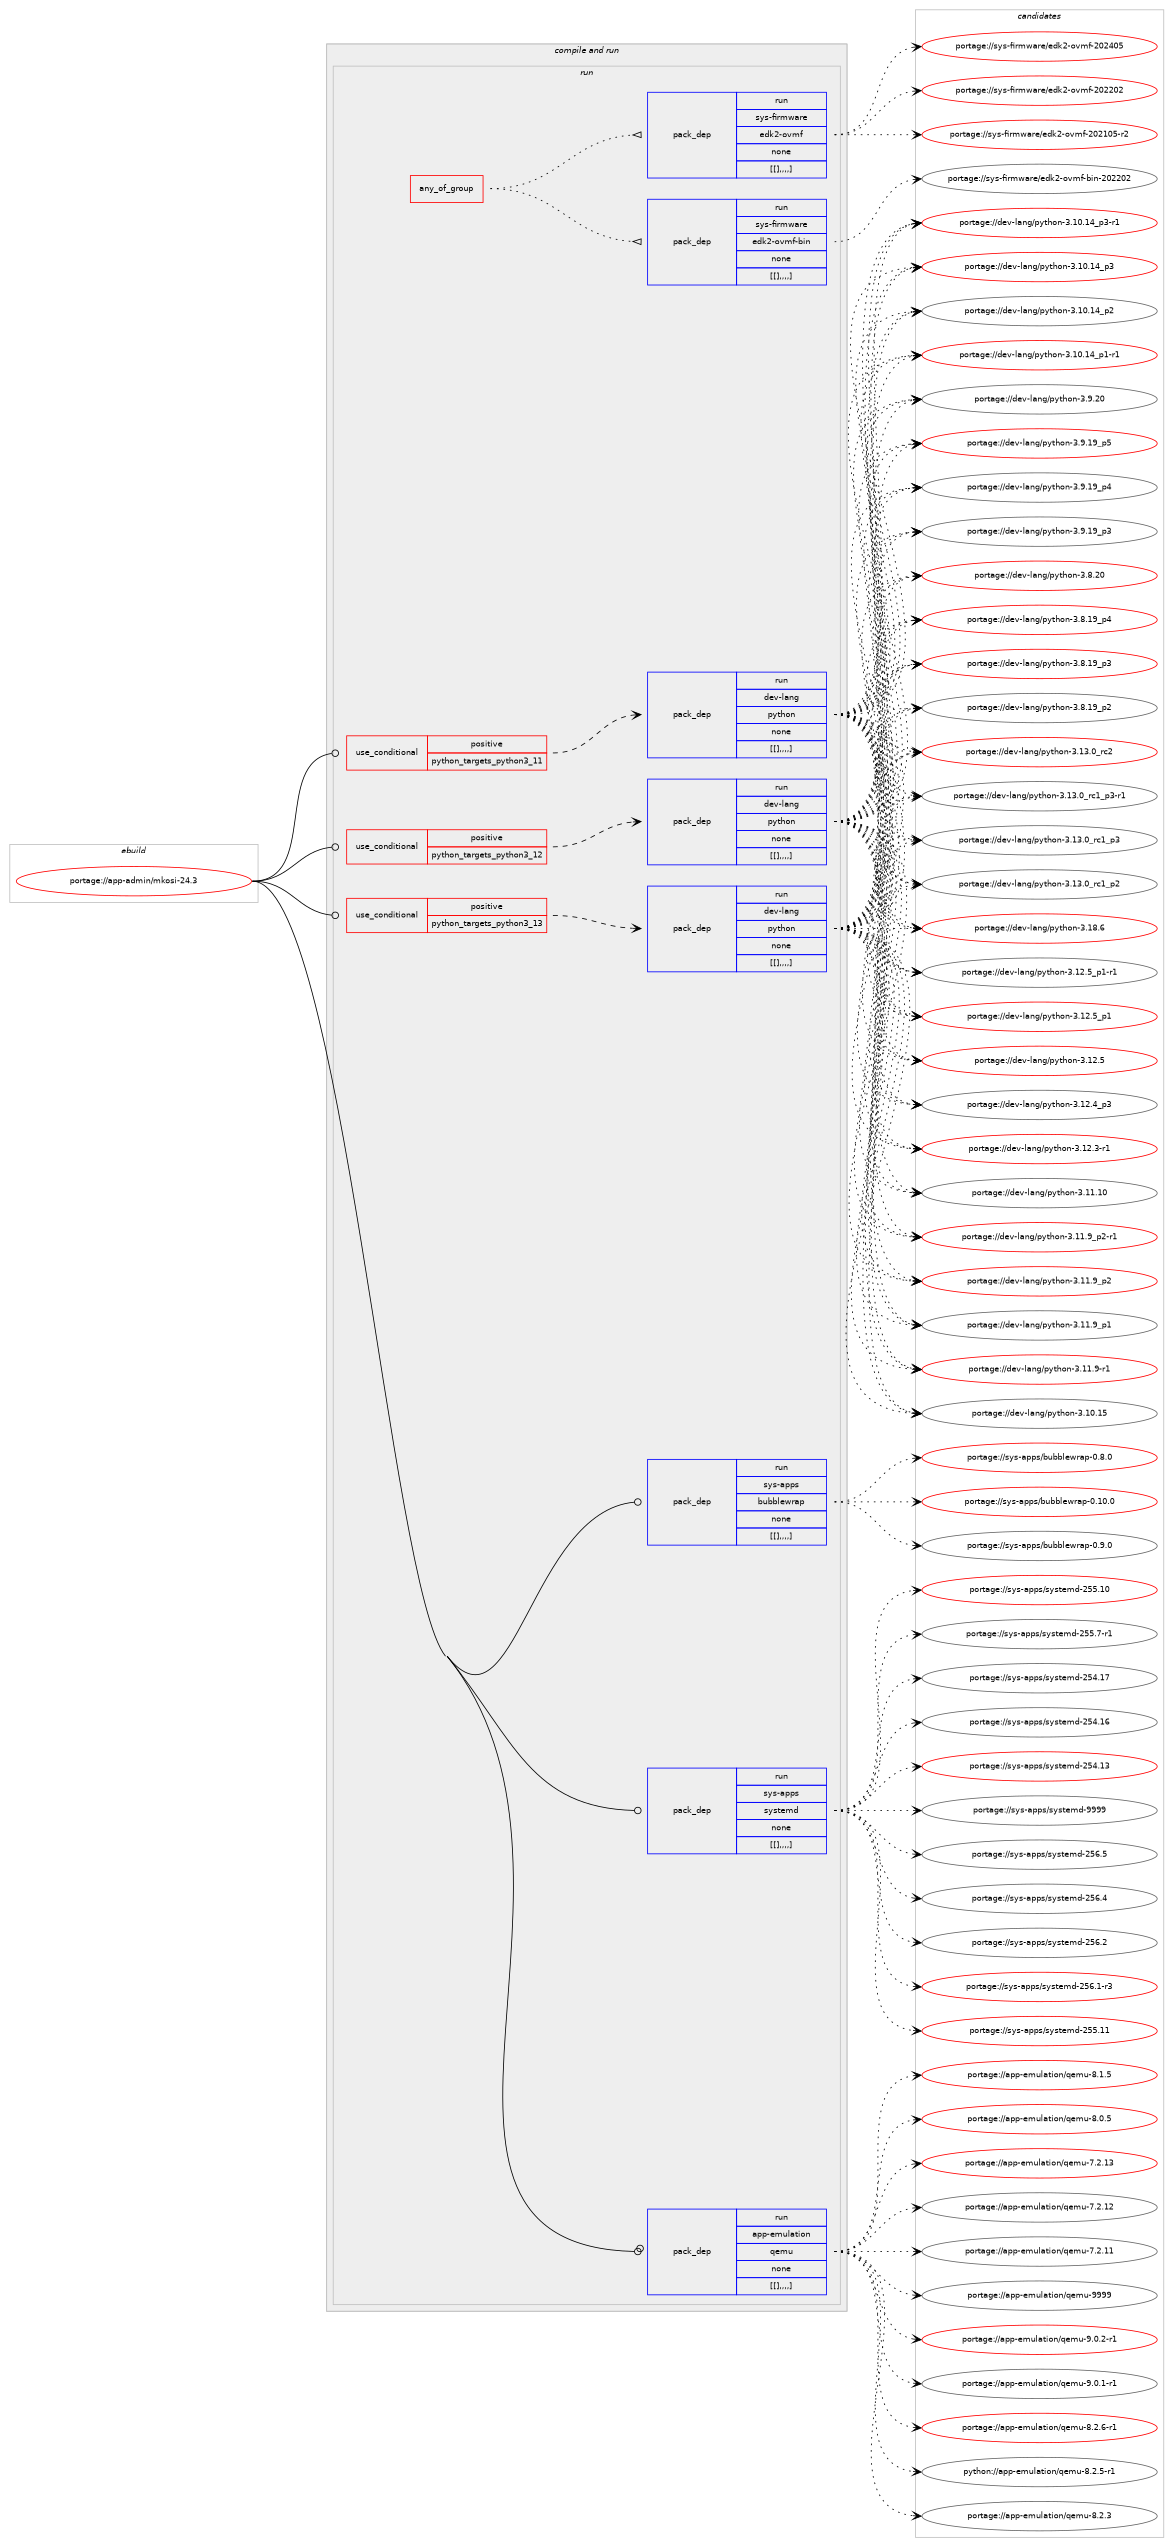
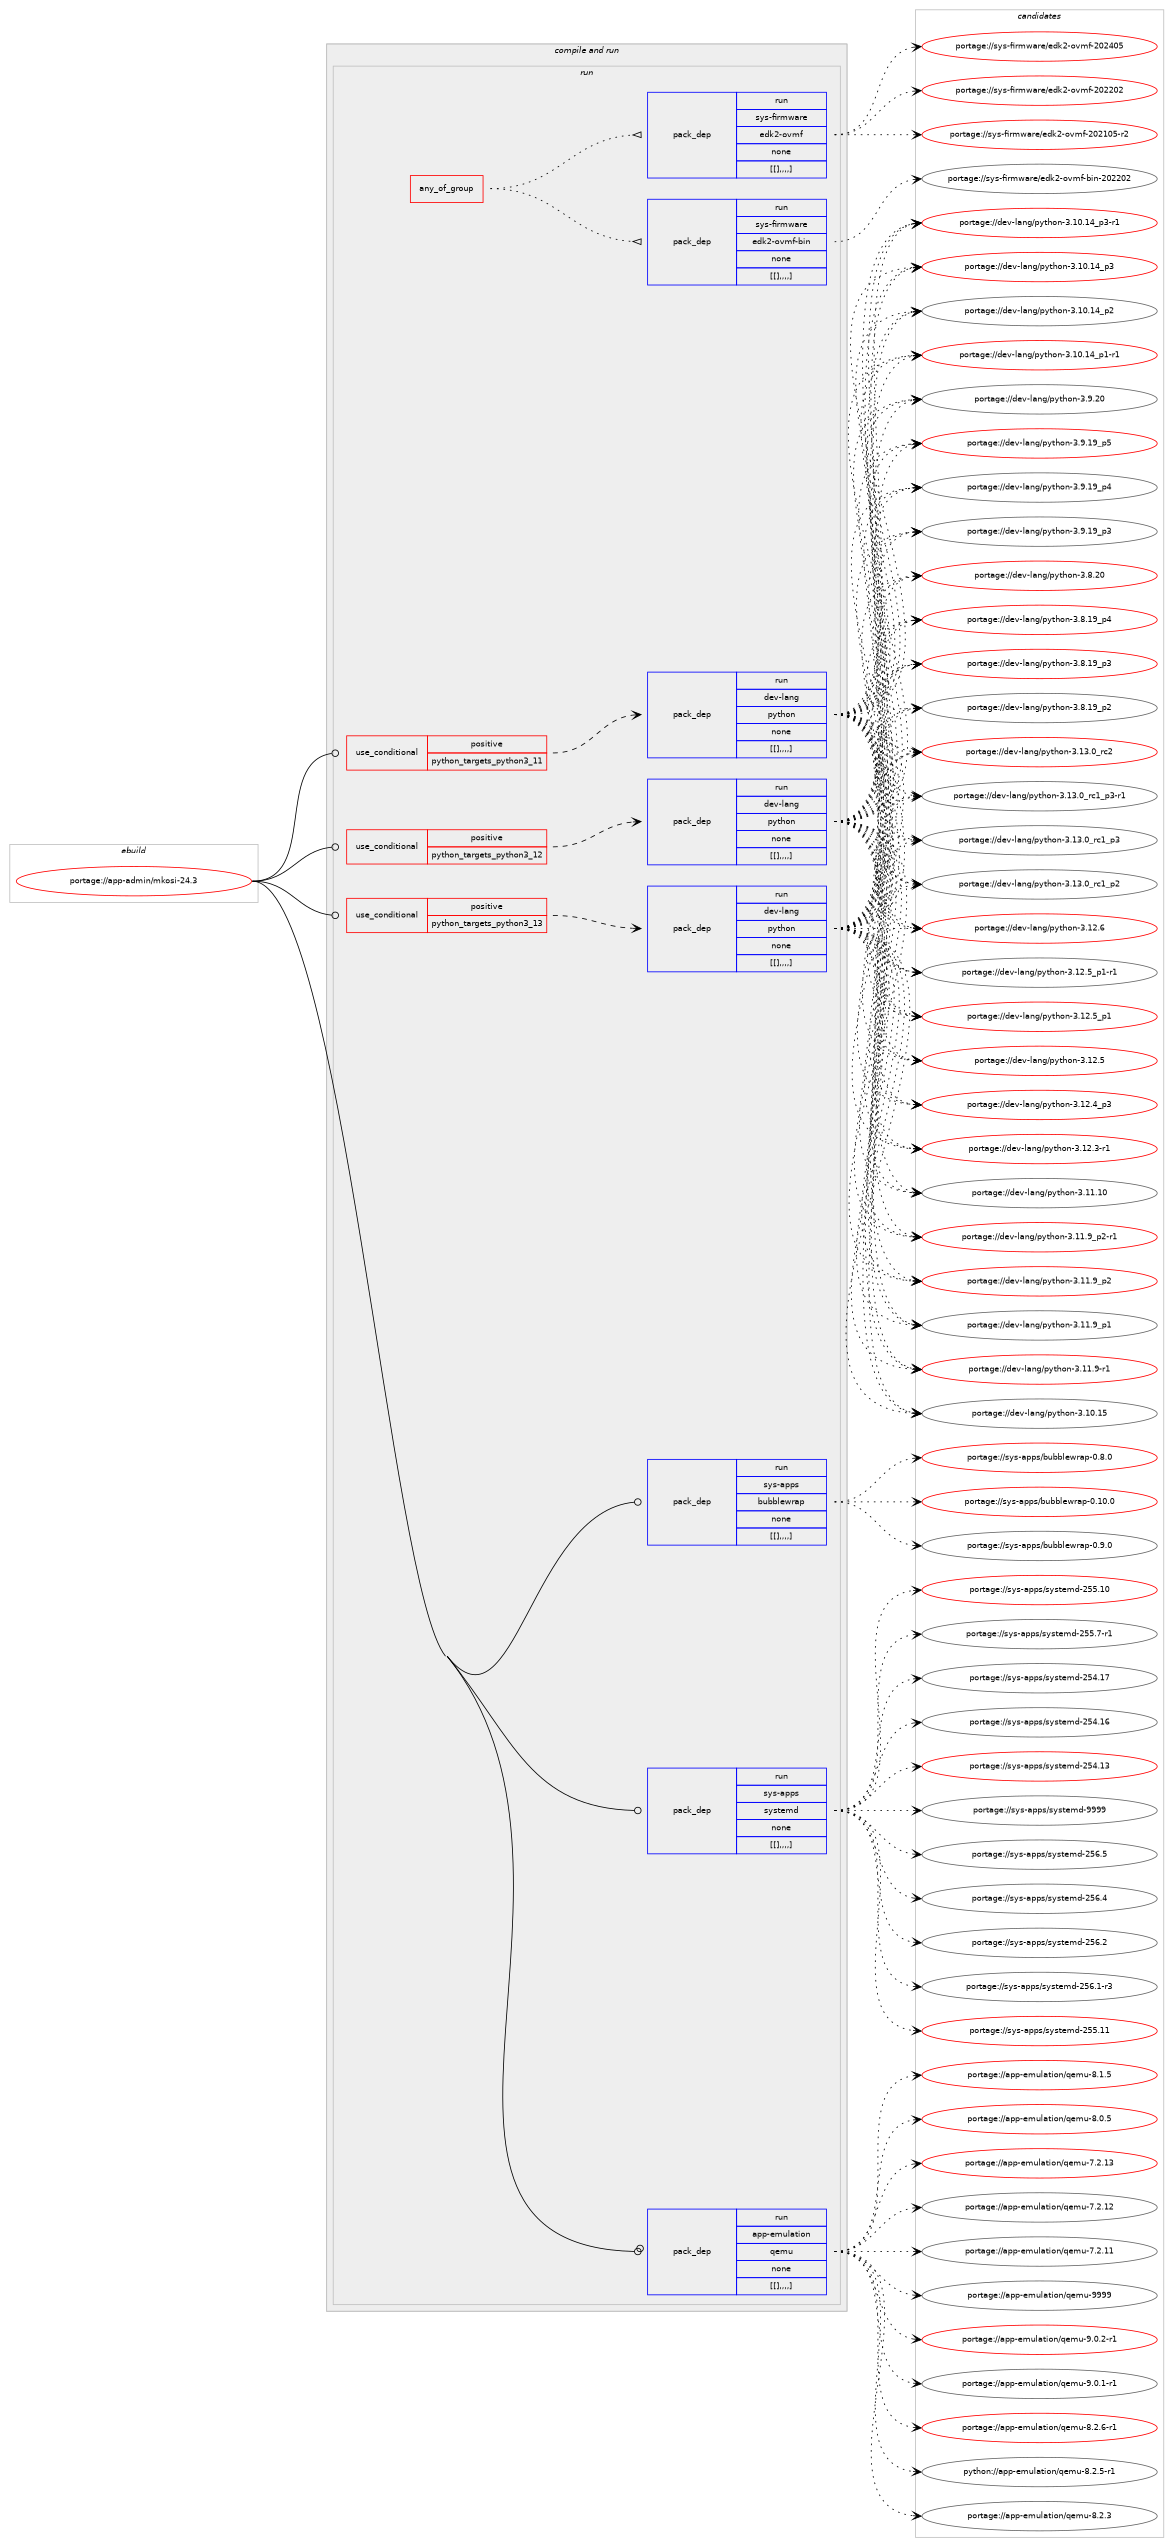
node "portage://dev-lang/python-3.18.6": label "portage://dev-lang/python-3.18.6" -> "portage://dev-lang/python-3.12.6"
node "portage://dev-lang/python-3.12.4_p3": color gray40 -> red
node "portage://sys-apps/systemd-256.1-r3": color red -> gray40
